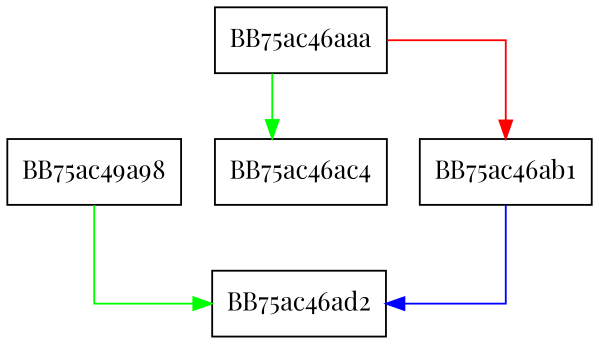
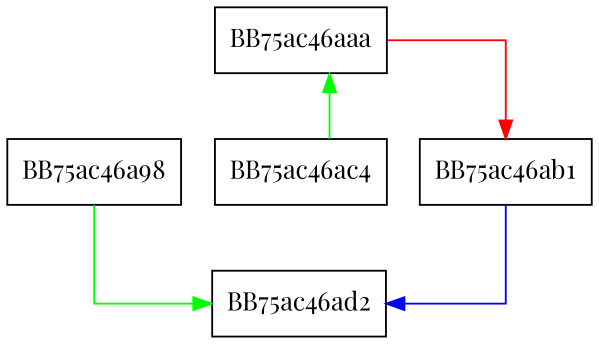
edge "BB75ac46aaa" -> "BB75ac46ac4": reversed
node "BB75ac49a98": label "BB75ac49a98" -> "BB75ac46a98"
